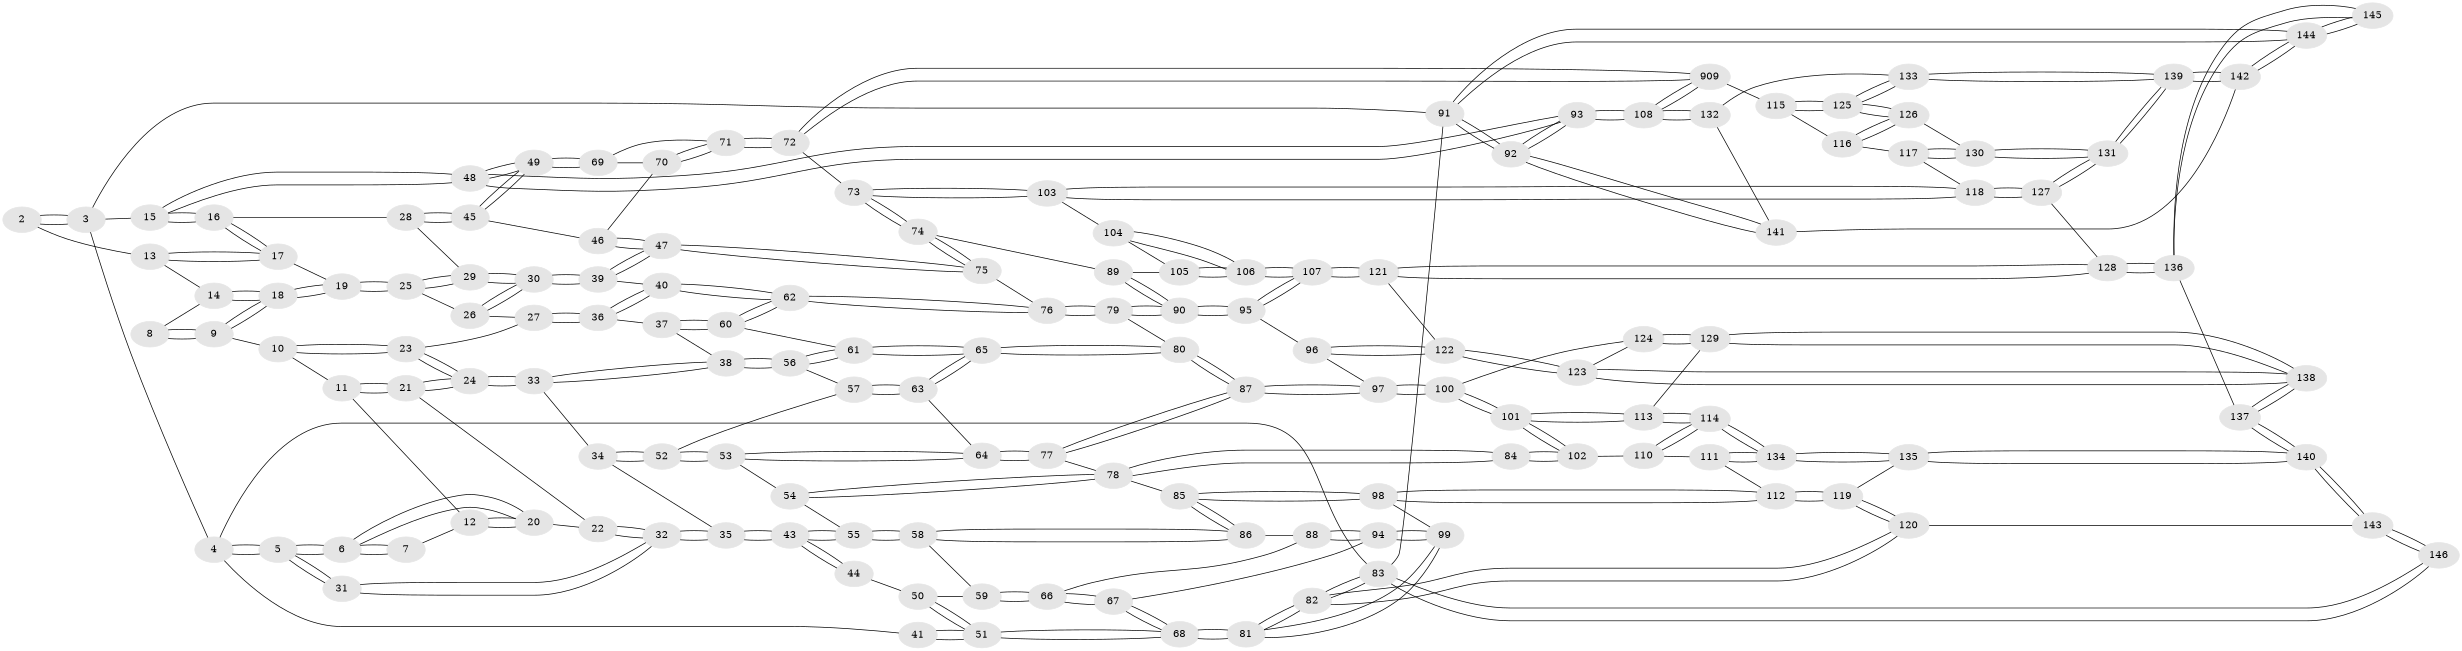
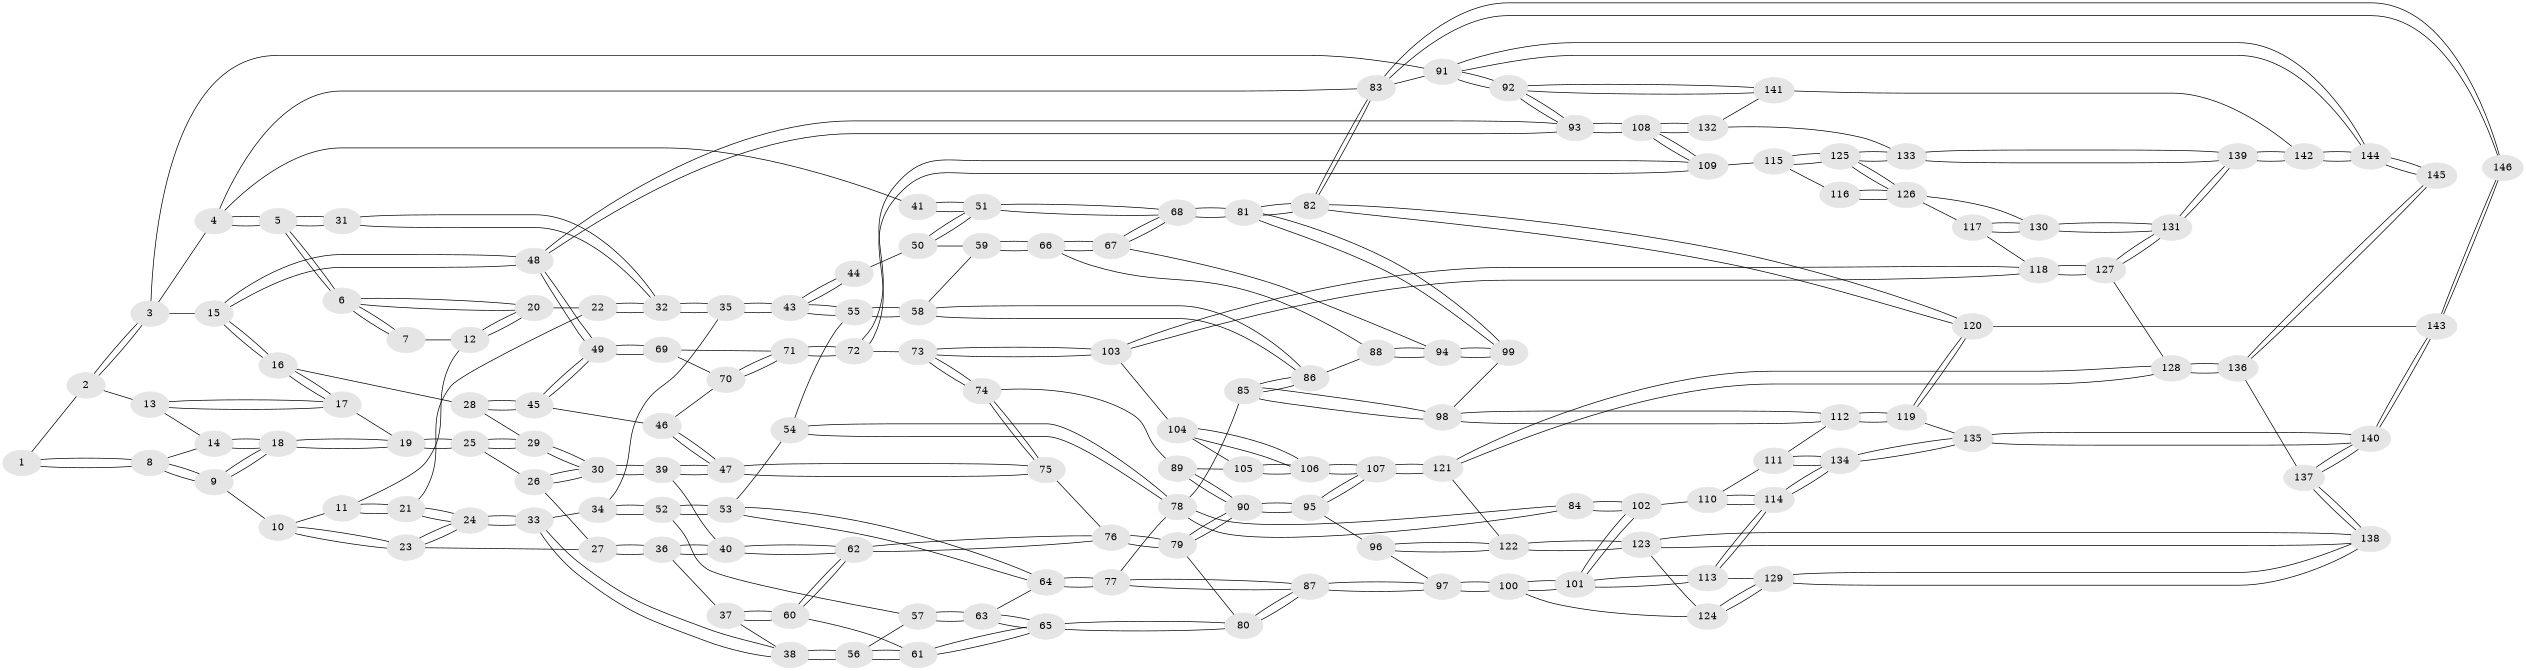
node "909": label "909" -> "109"
edge "116" -- "117": now "126" -- "117"
node "1": added
